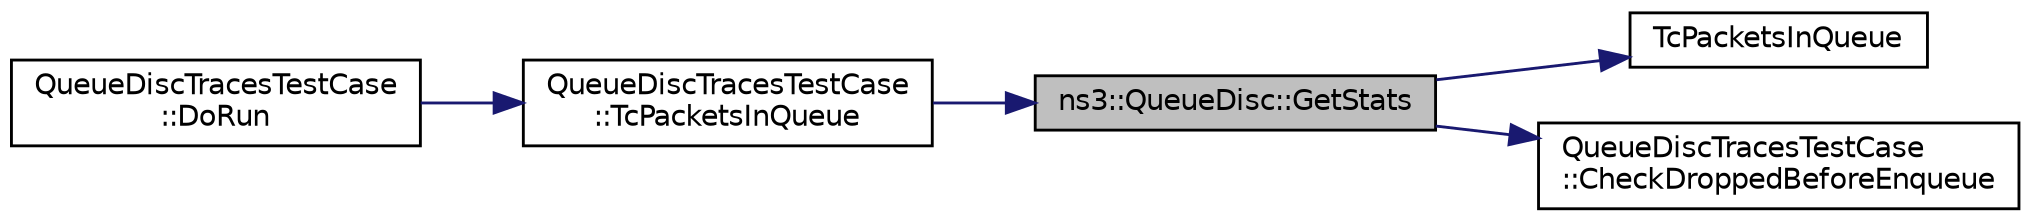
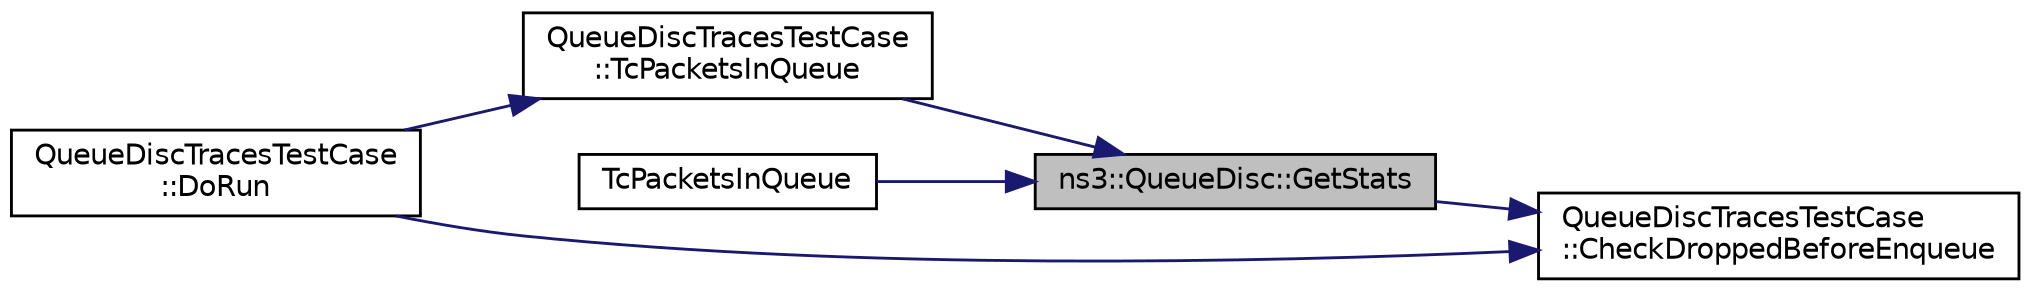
edge "ns3::QueueDisc::GetStats" -> "TcPacketsInQueue": reversed
edge "QueueDiscTracesTestCase ::DoRun" -> "QueueDiscTracesTestCase ::CheckDroppedBeforeEnqueue": added
